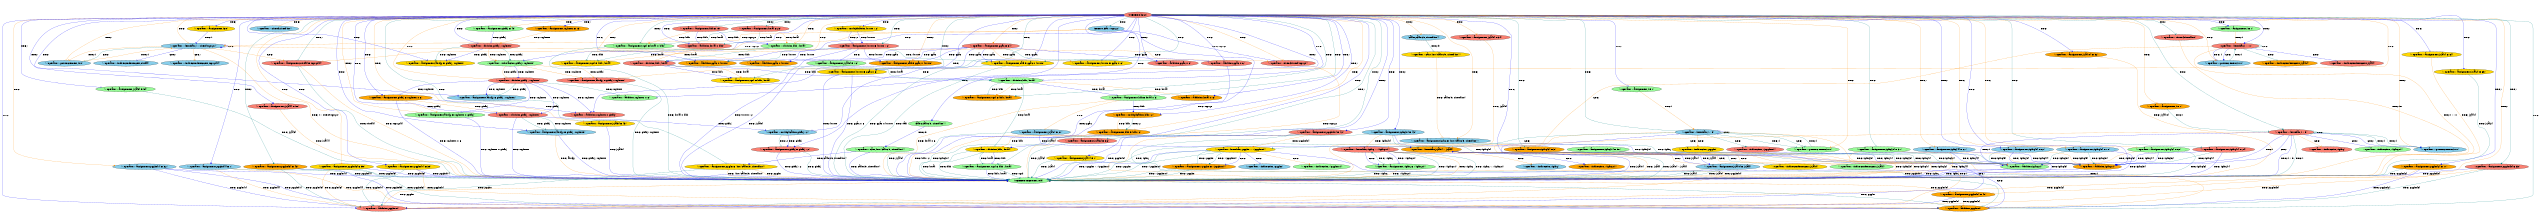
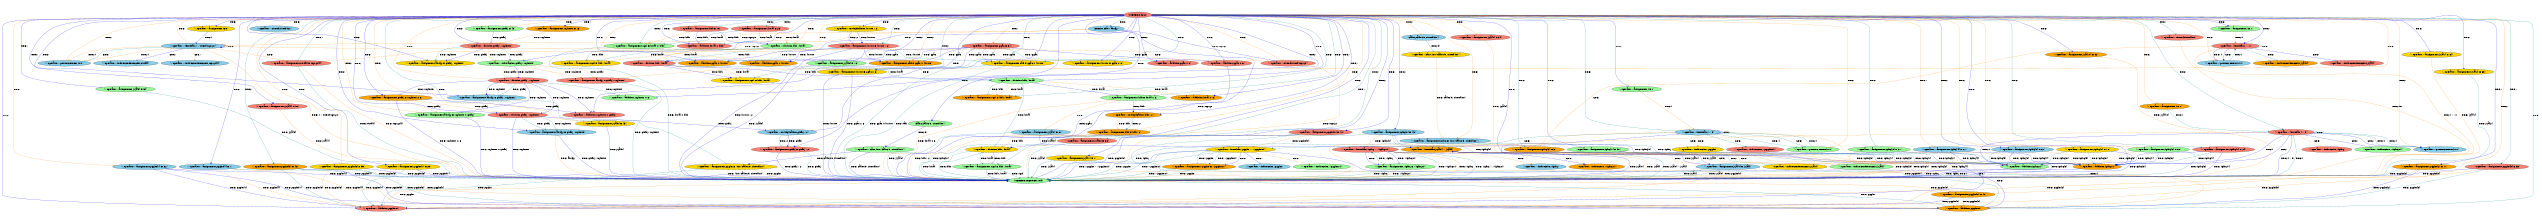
edge "(METHOD,kpqu)" -> "(<operator>.assignment,igihq[1] = 58)": added, label "DDG:"
node "(PARAM,char* tcpvys)": label "(PARAM,char* tcpvys)" -> "(PARAM,char* ahvfjy)"
edge "(<operator>.assignment,luvuto = luvuto * 2)" -> "(<operator>.assignment,jzja[8] = 16)": now "(METHOD,kpqu)" -> "(<operator>.assignment,jzja[8] = 16)"
node "(<operator>.assignment,igihq[8] = 78)": fillcolor skyblue -> gold
